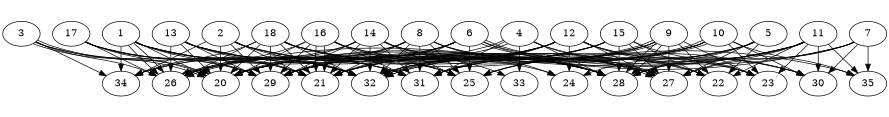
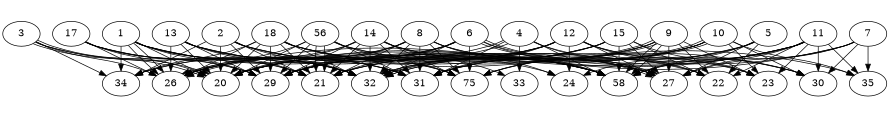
node "16": label "16" -> "56"
edge "12" -> "21": removed
node "25": label "25" -> "75"
node "28": label "28" -> "58"
